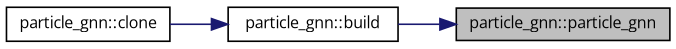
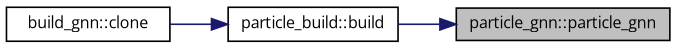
node "particle_gnn::clone": label "particle_gnn::clone" -> "build_gnn::clone"
node "particle_gnn::build": label "particle_gnn::build" -> "particle_build::build"
